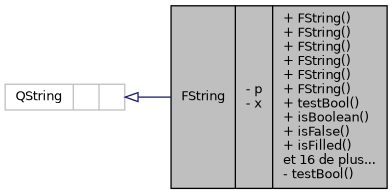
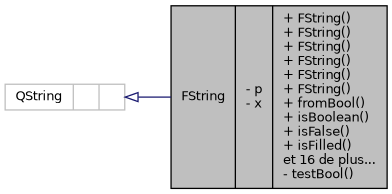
node "FString": text "+ testBool()" -> "+ fromBool()"
